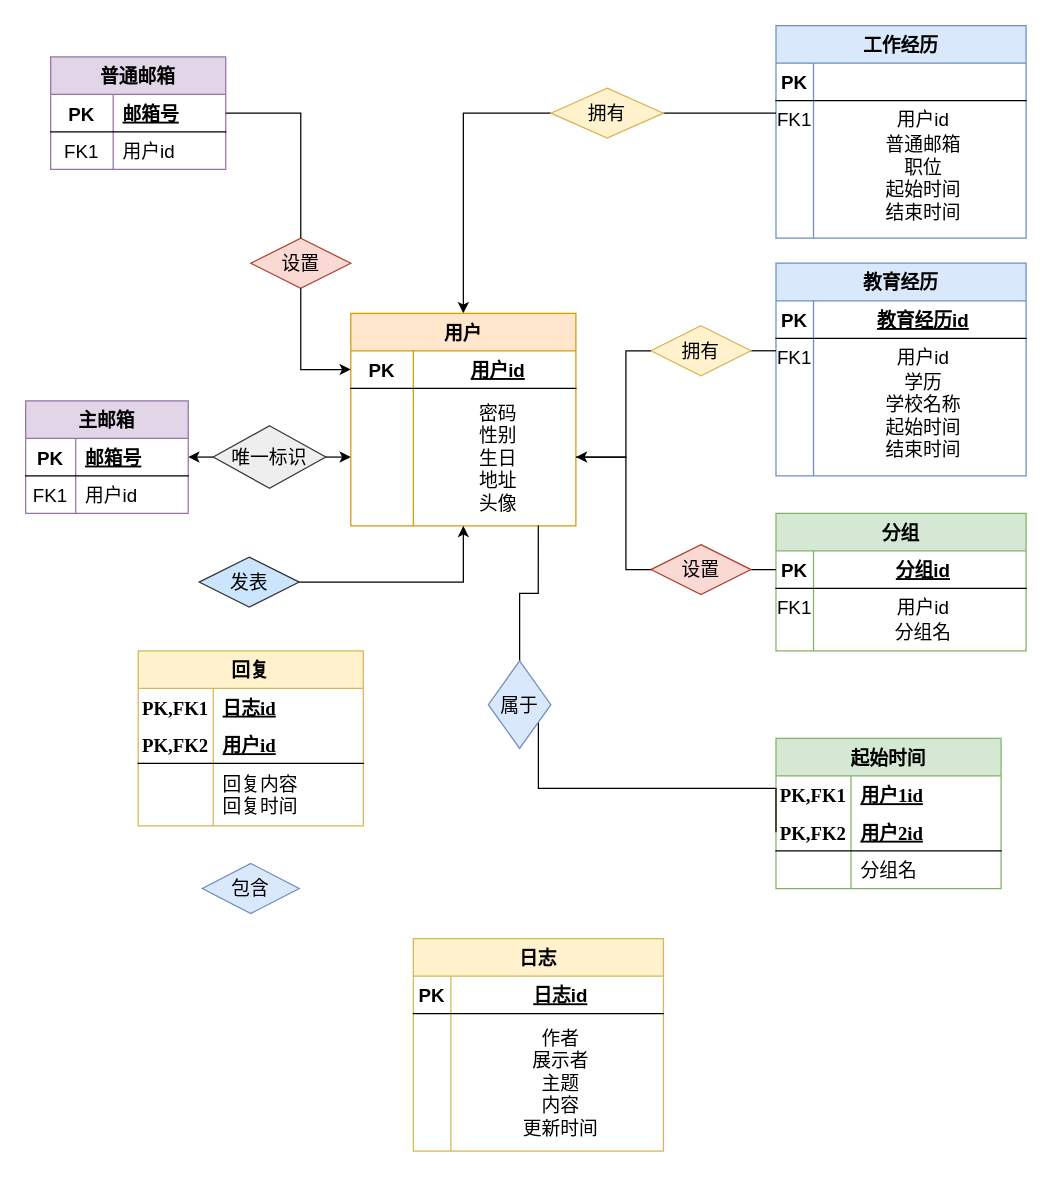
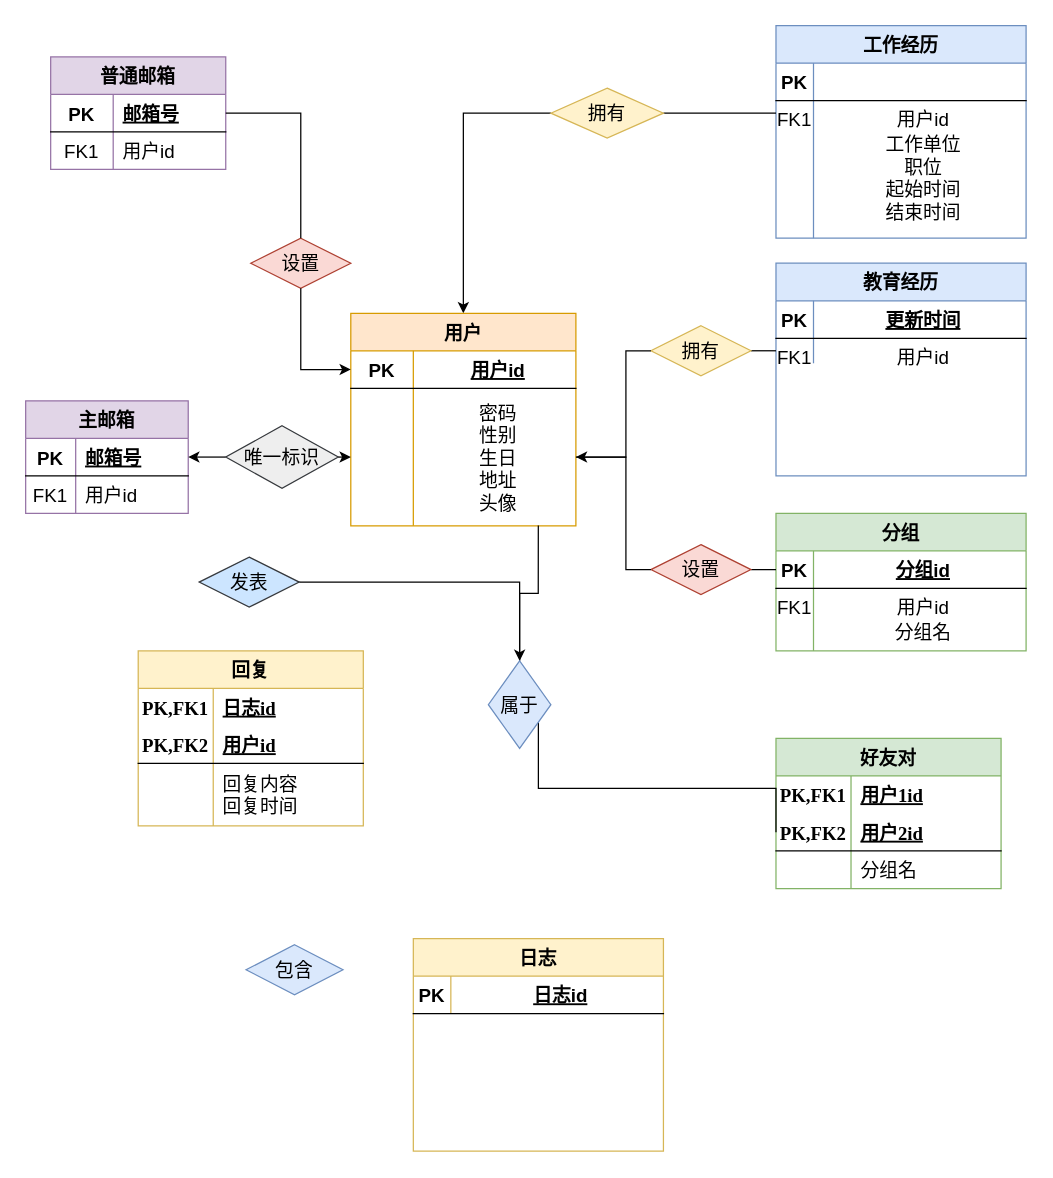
node "普通邮箱 职位 起始时间 结束时间": label "普通邮箱 职位 起始时间 结束时间" -> "工作单位 职位 起始时间 结束时间"
node "教育经历id": label "教育经历id" -> "更新时间"
node "学历 学校名称 起始时间 结束时间": removed
node "唯一标识": moved (269, 457) -> (282, 457)
edge "发表" -> "用户": now "发表" -> "属于"
node "起始时间": label "起始时间" -> "好友对"
node "包含": moved (251, 888) -> (294, 969)
node "作者 展示者 主题 内容 更新时间": removed
